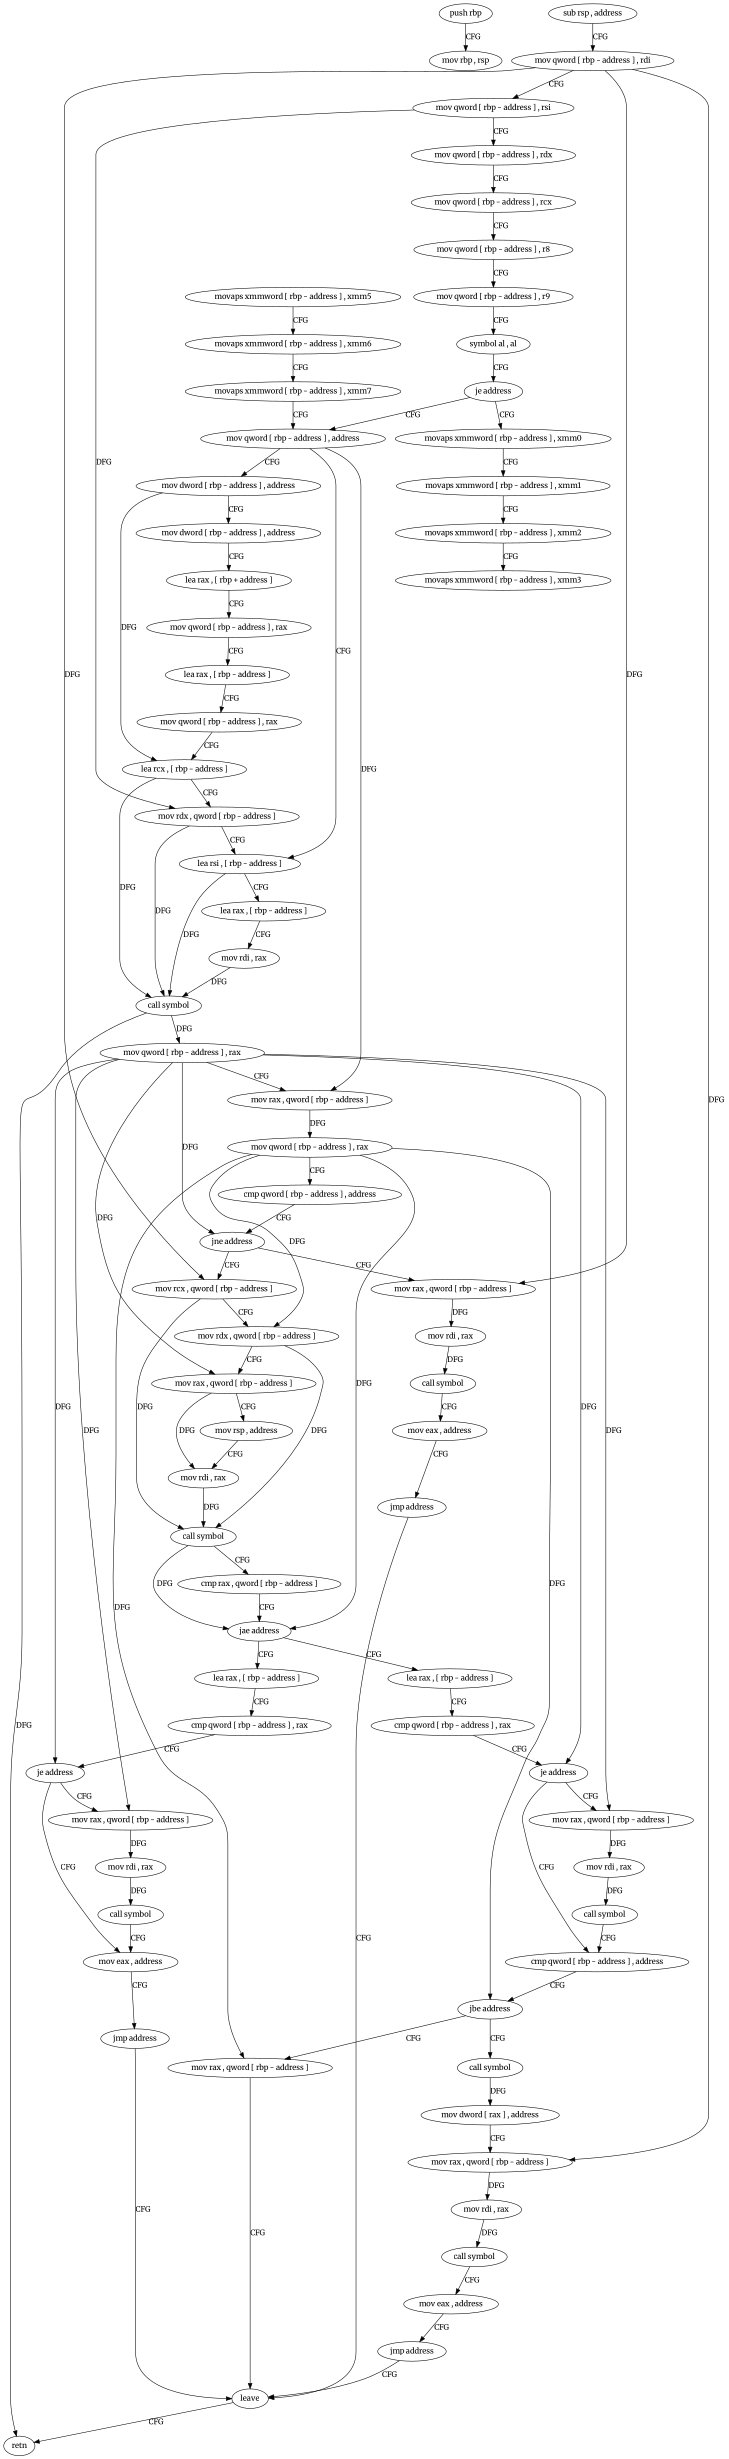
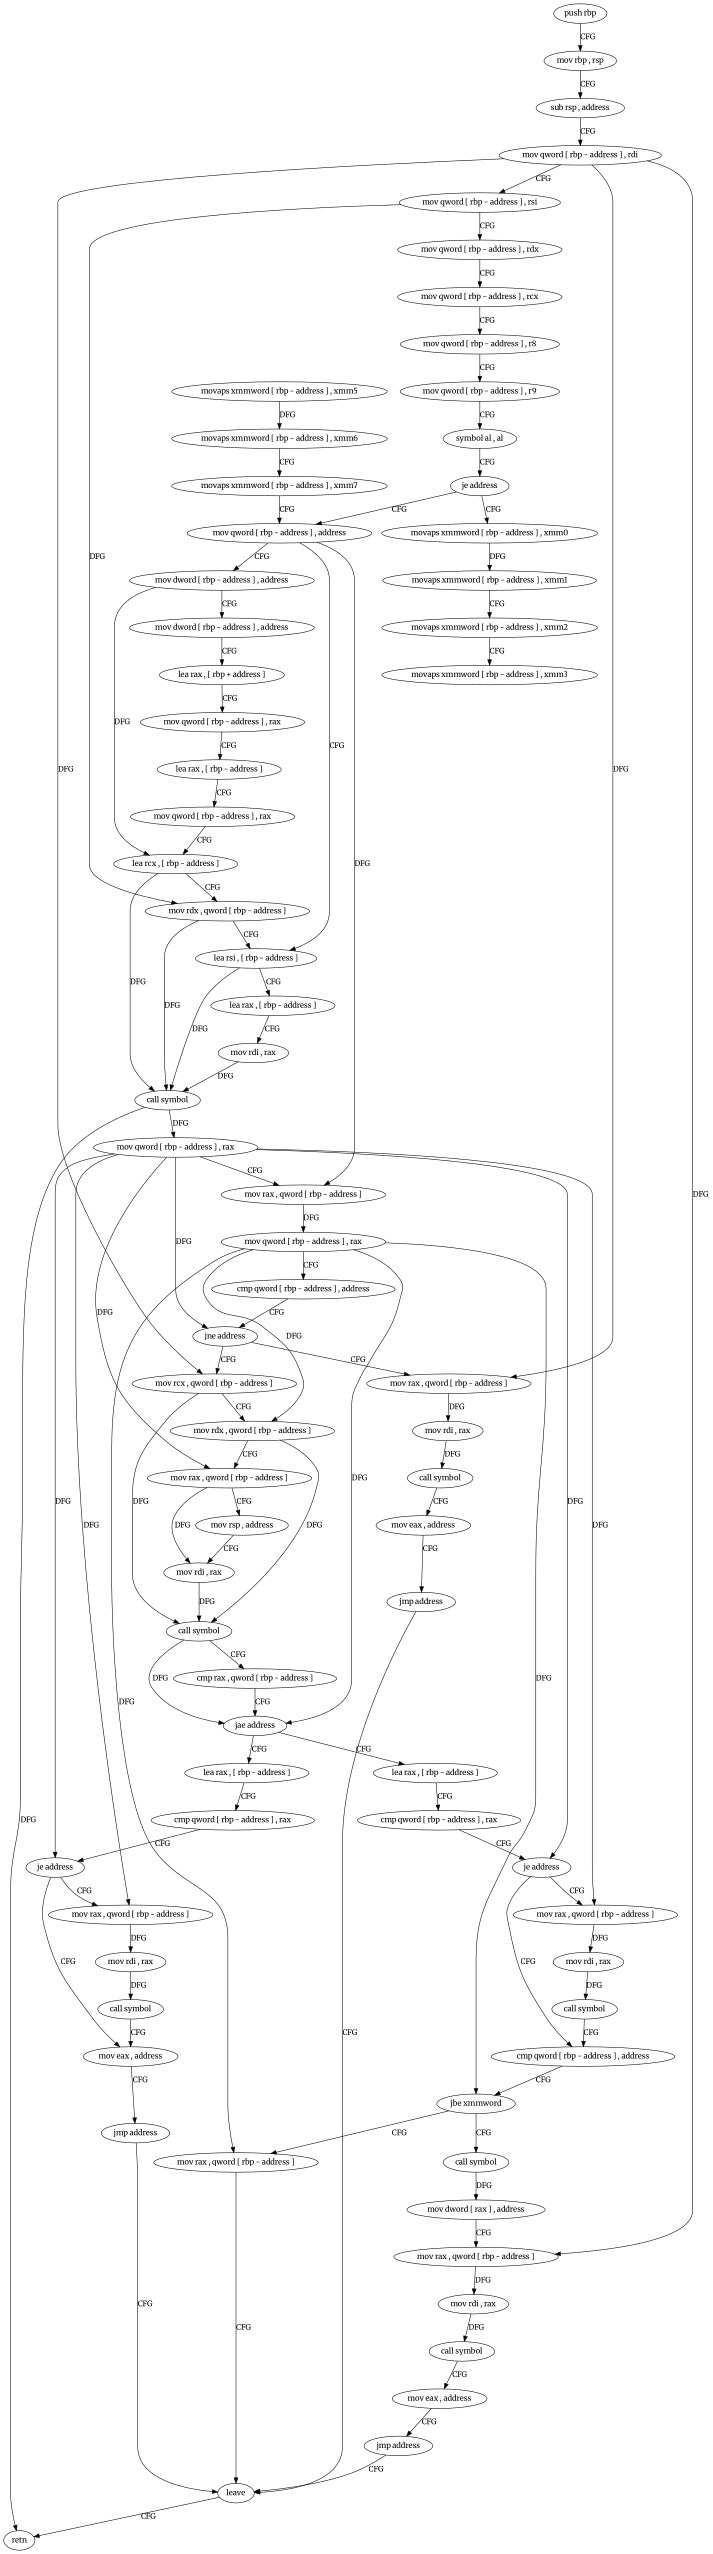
edge "mov rbp , rsp" -> "sub rsp , address": added, label "CFG"
edge "movaps xmmword [ rbp - address ] , xmm5" -> "movaps xmmword [ rbp - address ] , xmm6": label "CFG" -> "DFG"
edge "movaps xmmword [ rbp - address ] , xmm0" -> "movaps xmmword [ rbp - address ] , xmm1": label "CFG" -> "DFG"
node "jbe address": label "jbe address" -> "jbe xmmword"
